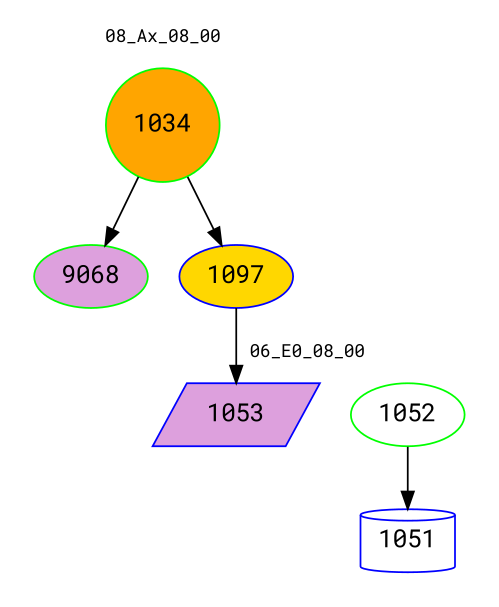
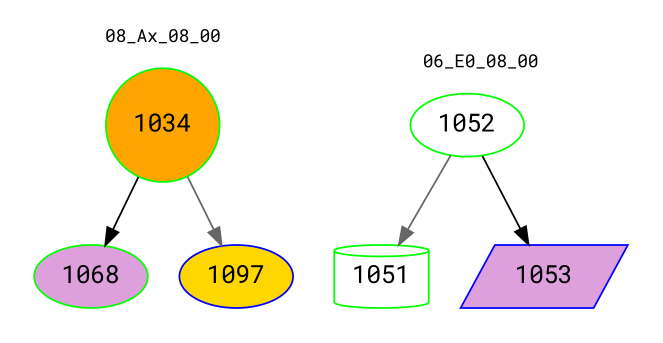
edge "1034" -> "1097": color black -> gray40
node "9068": label "9068" -> "1068"
edge "1097" -> "1053": now "1052" -> "1053"
edge "1052" -> "1051": color black -> gray40
node "1051": color blue -> green
